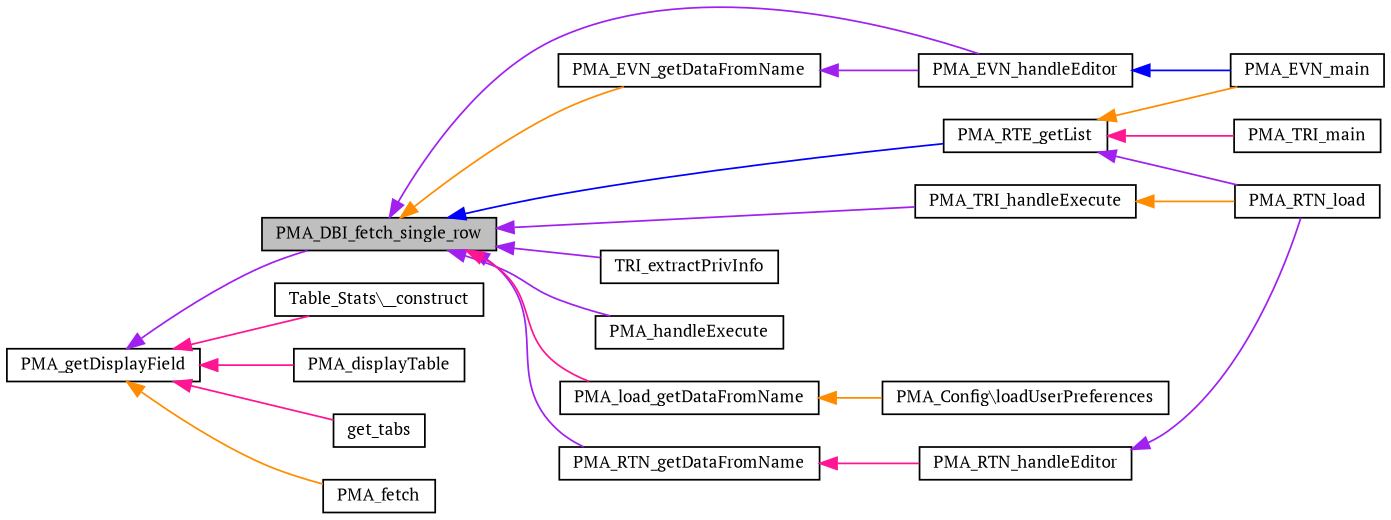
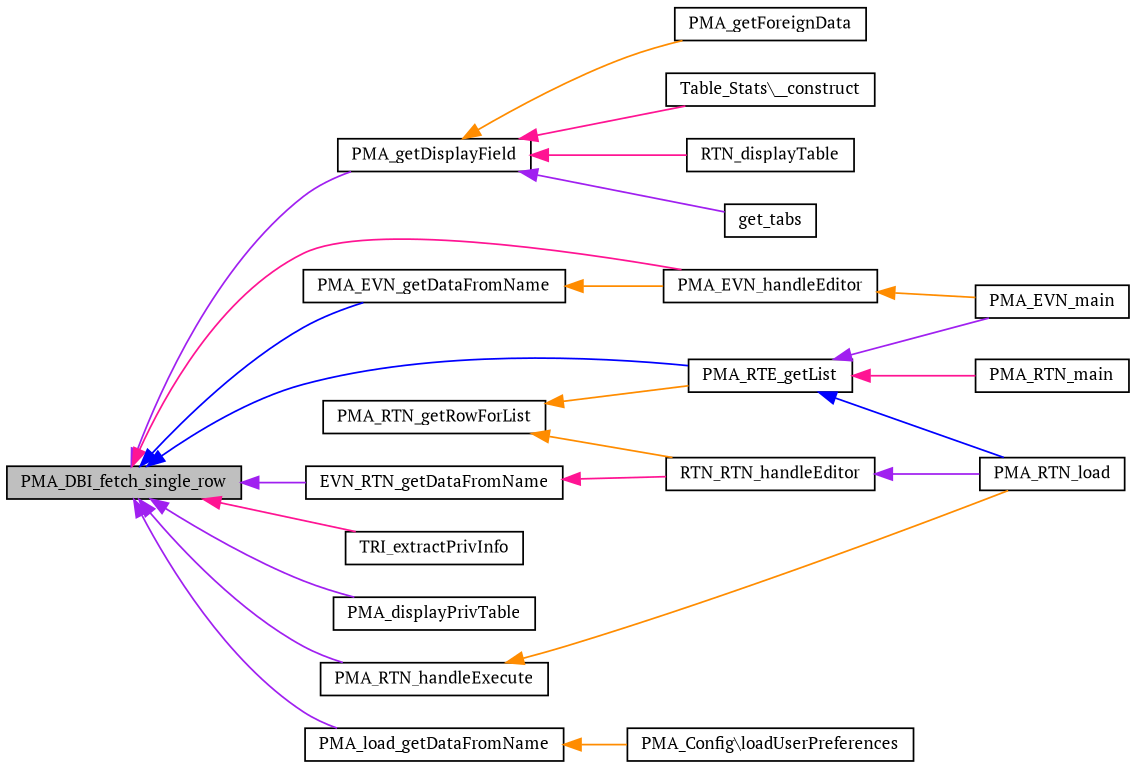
edge "PMA_EVN_handleEditor" -> "PMA_DBI_fetch_single_row": color purple -> deeppink
edge "PMA_EVN_handleEditor" -> "PMA_EVN_getDataFromName": color purple -> darkorange
edge "PMA_EVN_main" -> "PMA_EVN_handleEditor": color blue -> darkorange
edge "PMA_EVN_main" -> "PMA_RTE_getList": color darkorange -> purple
node "PMA_TRI_main": label "PMA_TRI_main" -> "PMA_RTN_main"
edge "PMA_EVN_getDataFromName" -> "PMA_DBI_fetch_single_row": color darkorange -> blue
edge "PMA_RTN_load" -> "PMA_RTE_getList": color purple -> blue
node "PMA_TRI_handleExecute": label "PMA_TRI_handleExecute" -> "PMA_RTN_handleExecute"
edge "TRI_extractPrivInfo" -> "PMA_DBI_fetch_single_row": color purple -> deeppink
edge "PMA_DBI_fetch_single_row" -> "PMA_getDisplayField": reversed
node "PMA_handleExecute": label "PMA_handleExecute" -> "PMA_displayPrivTable"
edge "PMA_load_getDataFromName" -> "PMA_DBI_fetch_single_row": color deeppink -> purple
node "PMA_displayTable": label "PMA_displayTable" -> "RTN_displayTable"
edge "get_tabs" -> "PMA_getDisplayField": color deeppink -> purple
node "PMA_RTN_getRowForList": added
node "PMA_RTN_getDataFromName": label "PMA_RTN_getDataFromName" -> "EVN_RTN_getDataFromName"
node "PMA_RTN_handleEditor": label "PMA_RTN_handleEditor" -> "RTN_RTN_handleEditor"
node "PMA_fetch": label "PMA_fetch" -> "PMA_getForeignData"
